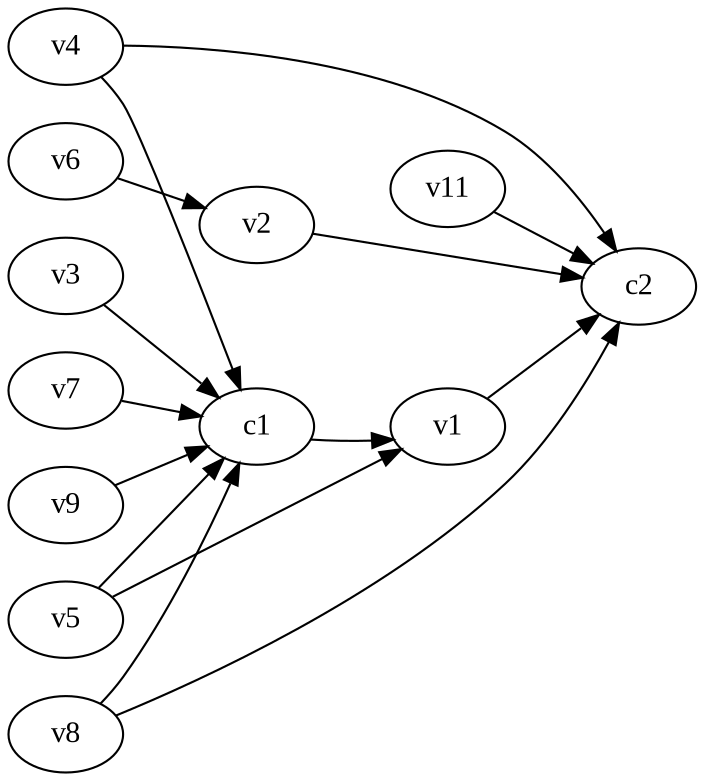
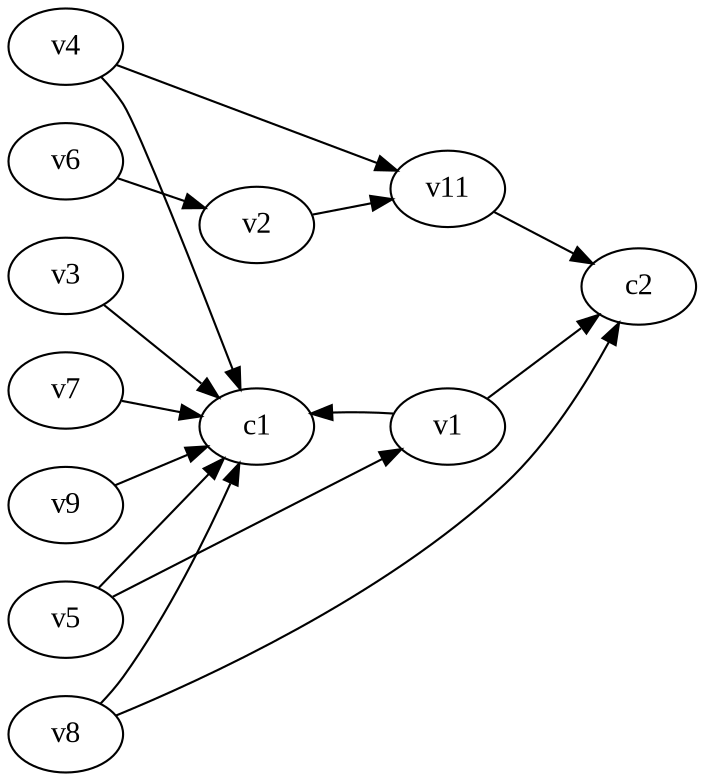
edge "v4" -> "c2": now "v4" -> "v11"
edge "v2" -> "c2": now "v2" -> "v11"
edge "c1" -> "v1": reversed
